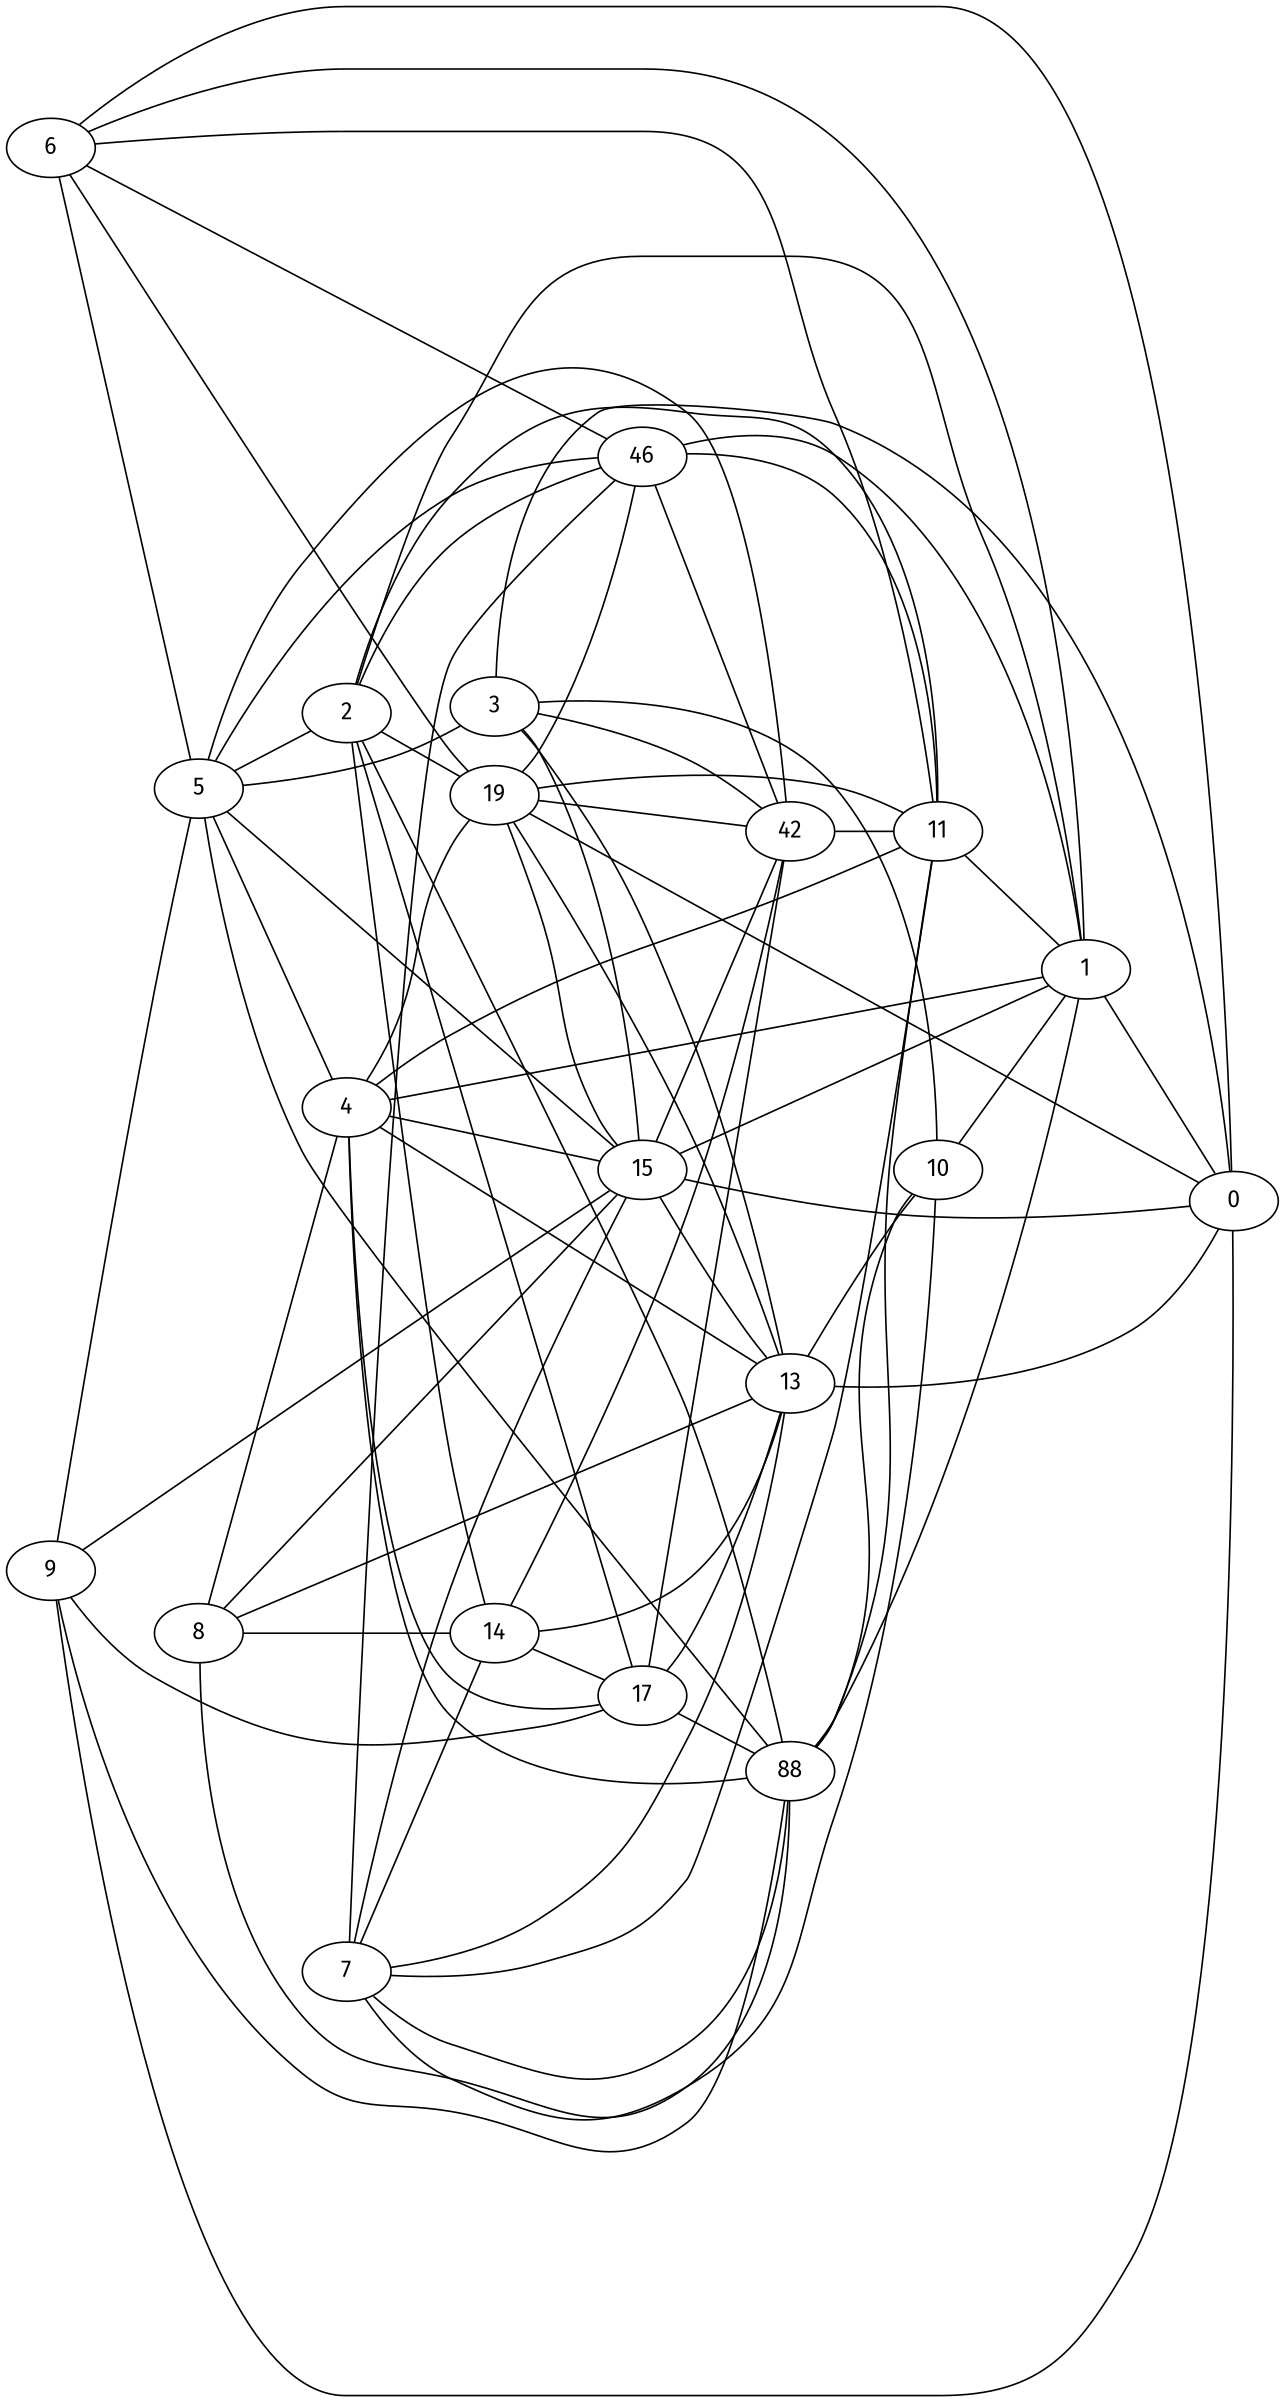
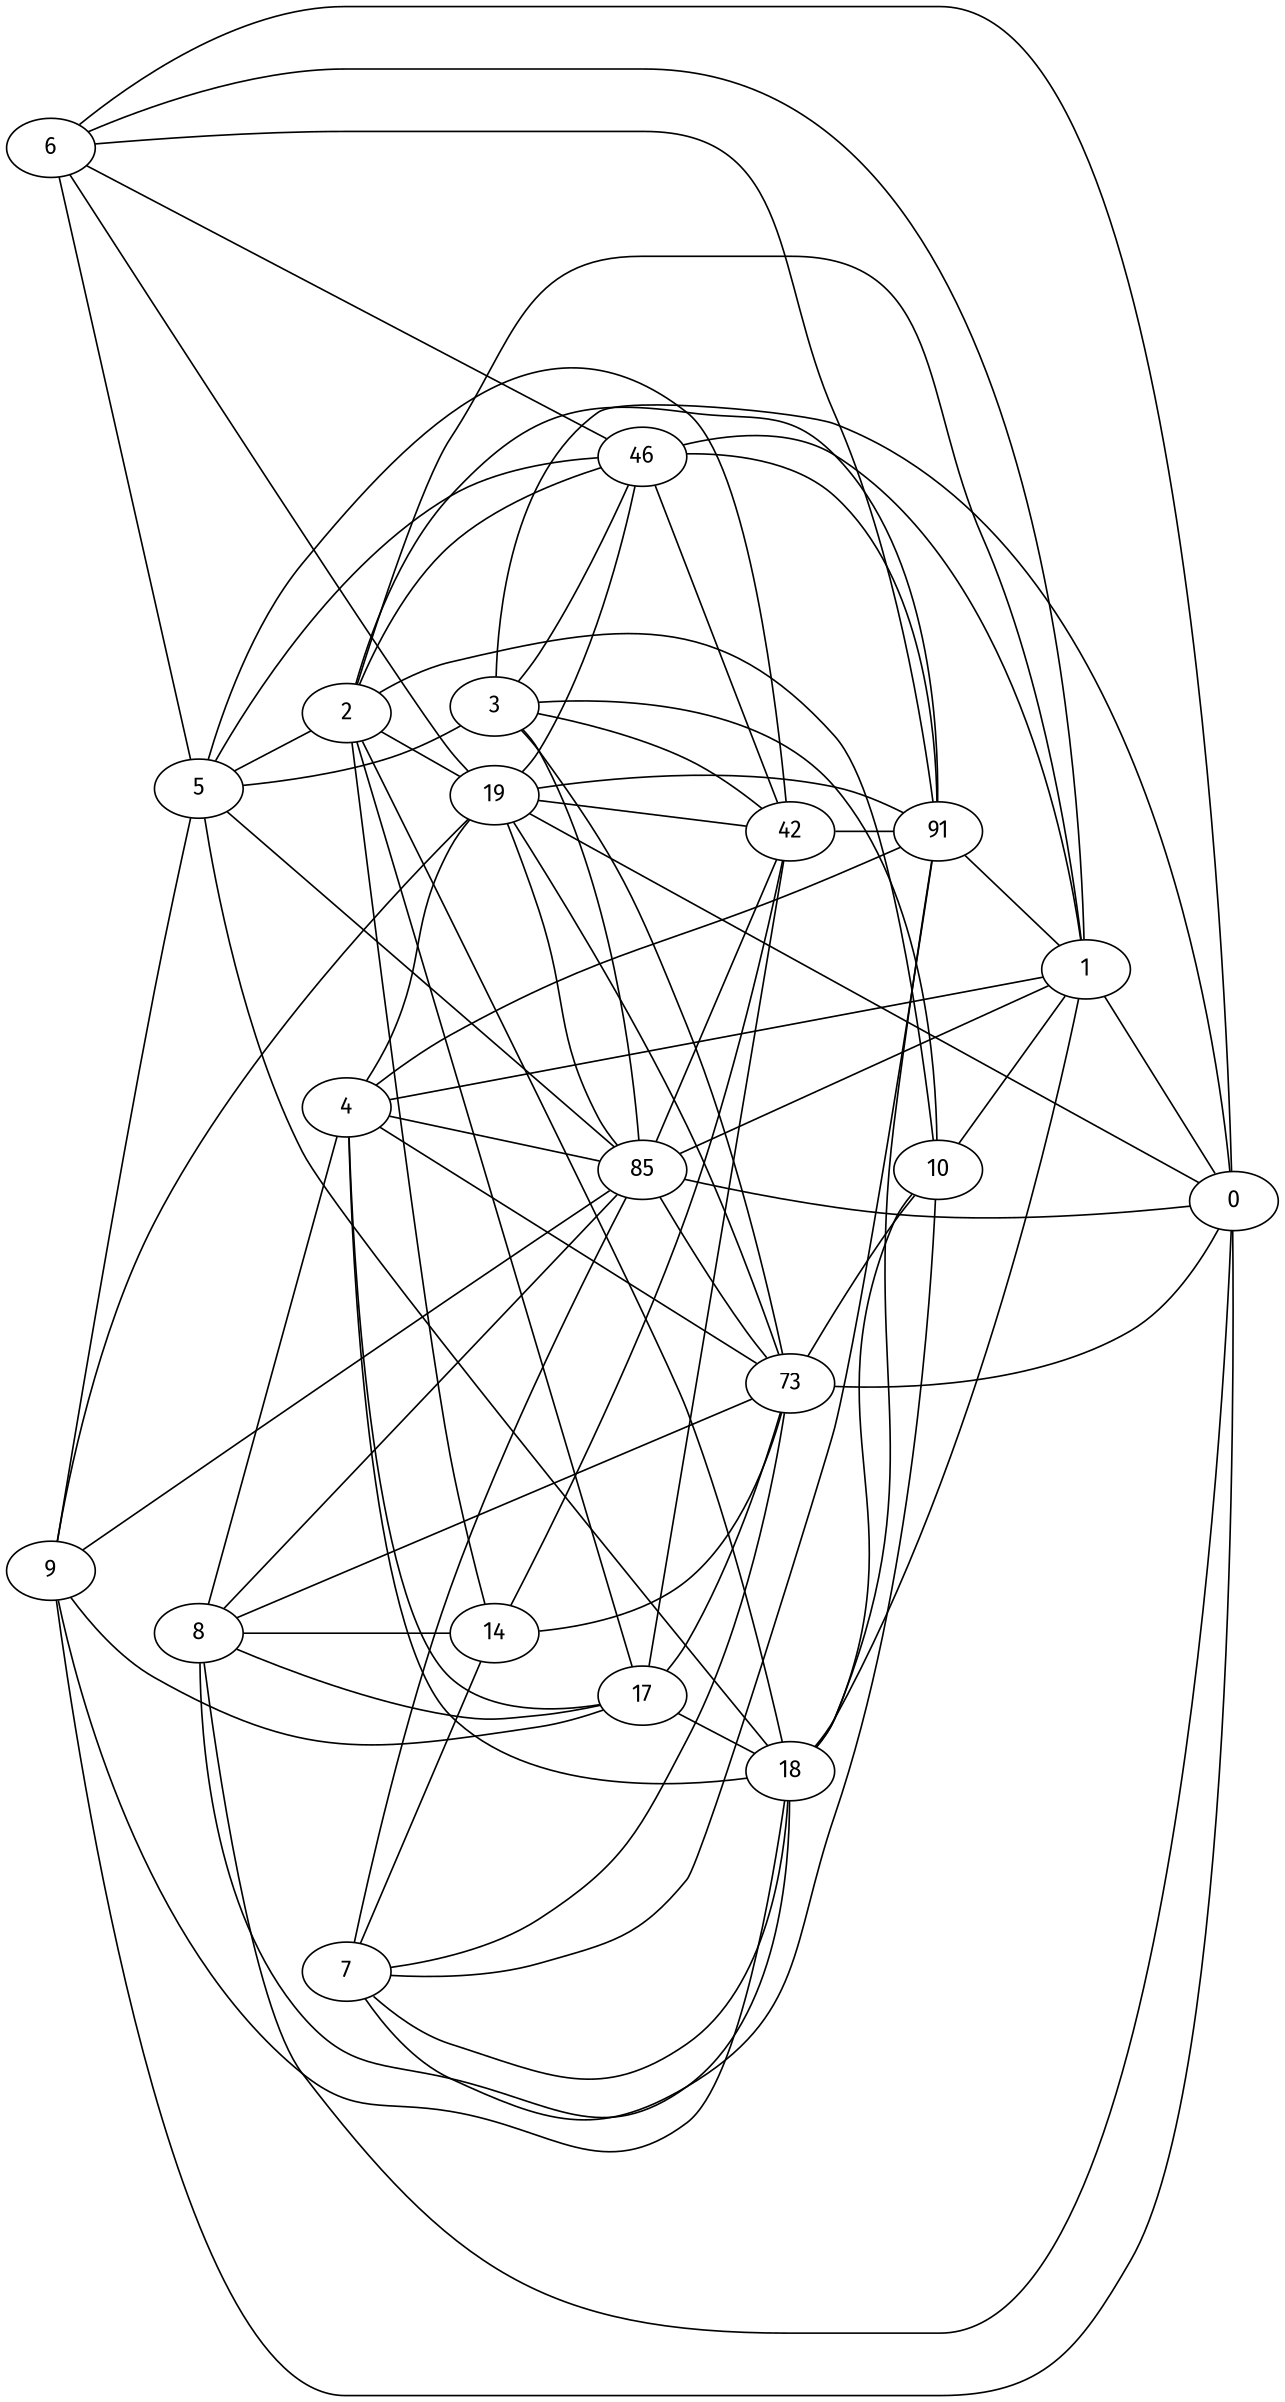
edge "2" -- "10": added
node "11": label "11" -> "91"
edge "5" -- "4": removed
edge "19" -- "9": added
node "15": label "15" -> "85"
edge "46" -- "7": now "46" -- "3"
node "13": label "13" -> "73"
edge "14" -- "17": now "8" -- "17"
node "88": label "88" -> "18"
edge "0" -- "8": added
